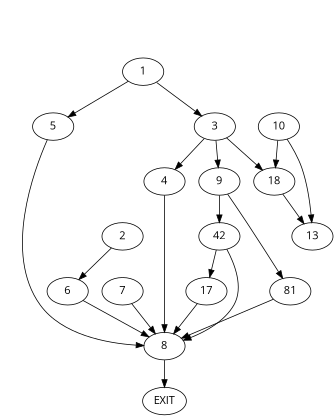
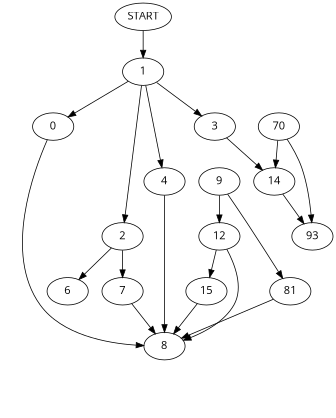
node "START": added
node "5": label "5" -> "0"
node "10": label "10" -> "70"
edge "1" -> "2": added
edge "3" -> "9": removed
edge "3" -> "4": now "1" -> "4"
node "18": label "18" -> "14"
node "42": label "42" -> "12"
node "13": label "13" -> "93"
edge "2" -> "7": added
node "17": label "17" -> "15"
edge "6" -> "8": removed
node "EXIT": removed
